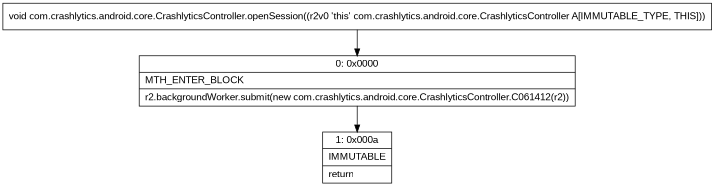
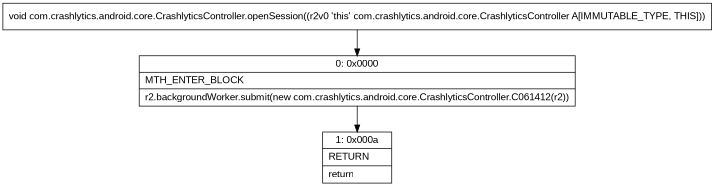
node "1: 0x000a": text "IMMUTABLE" -> "RETURN"
